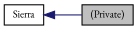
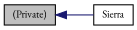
edge "(Private)" -> "Sierra": reversed
